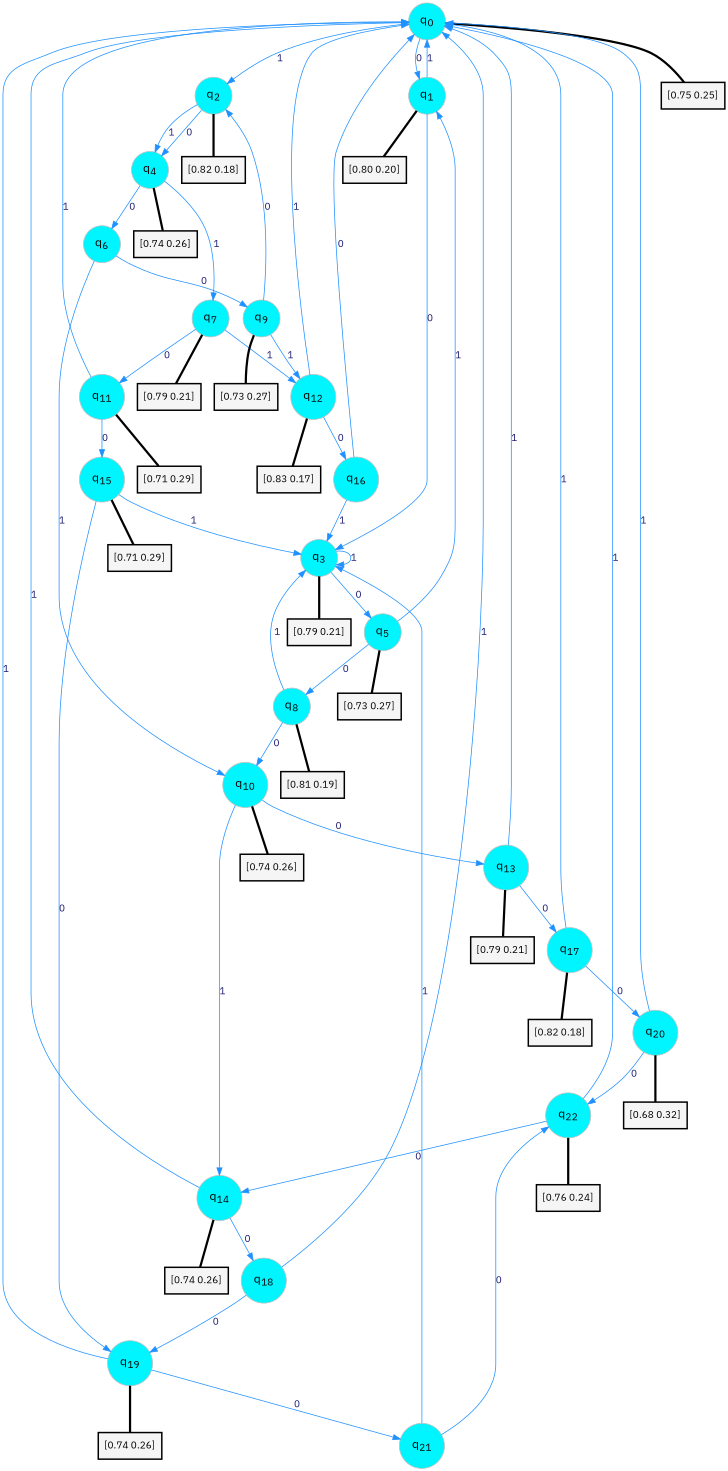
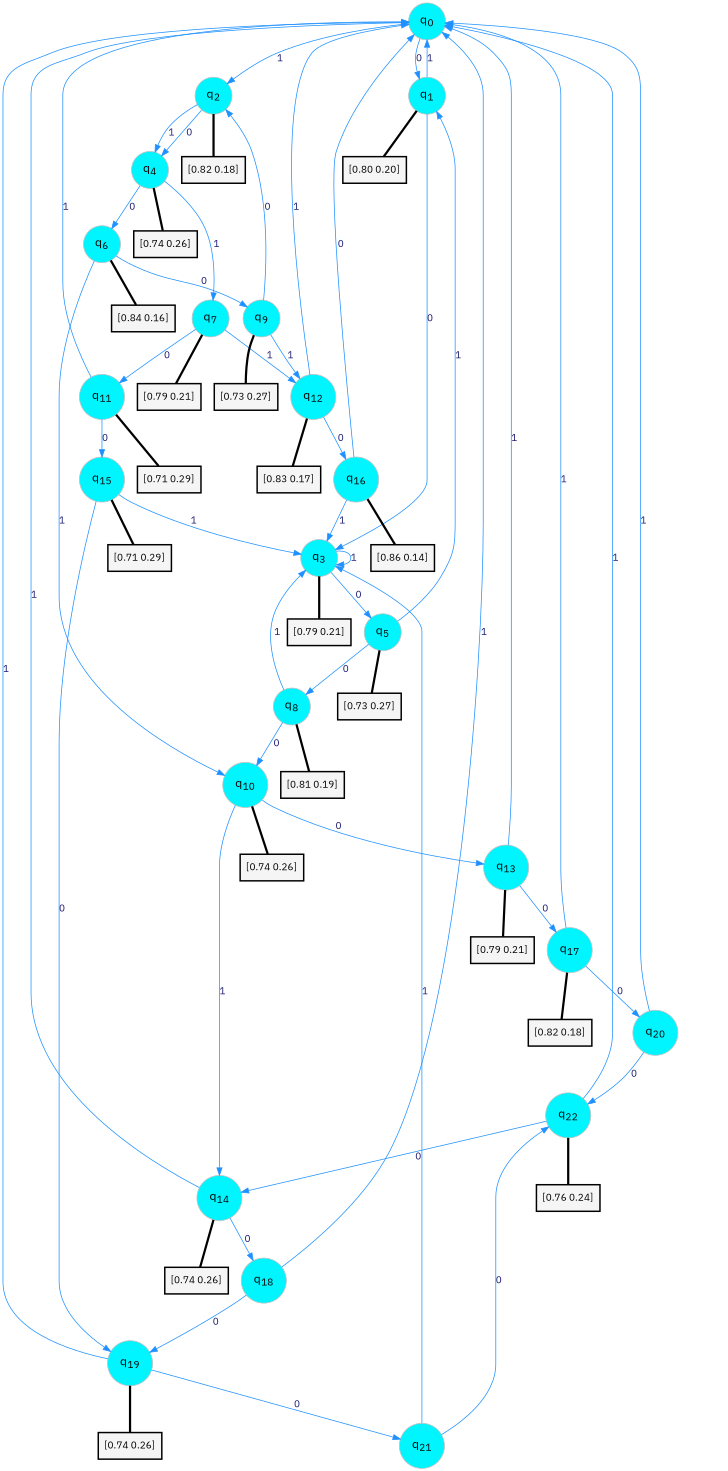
node "[0.75 0.25]": removed
node "[0.84 0.16]": added
node "[0.86 0.14]": added
node "[0.68 0.32]": removed
